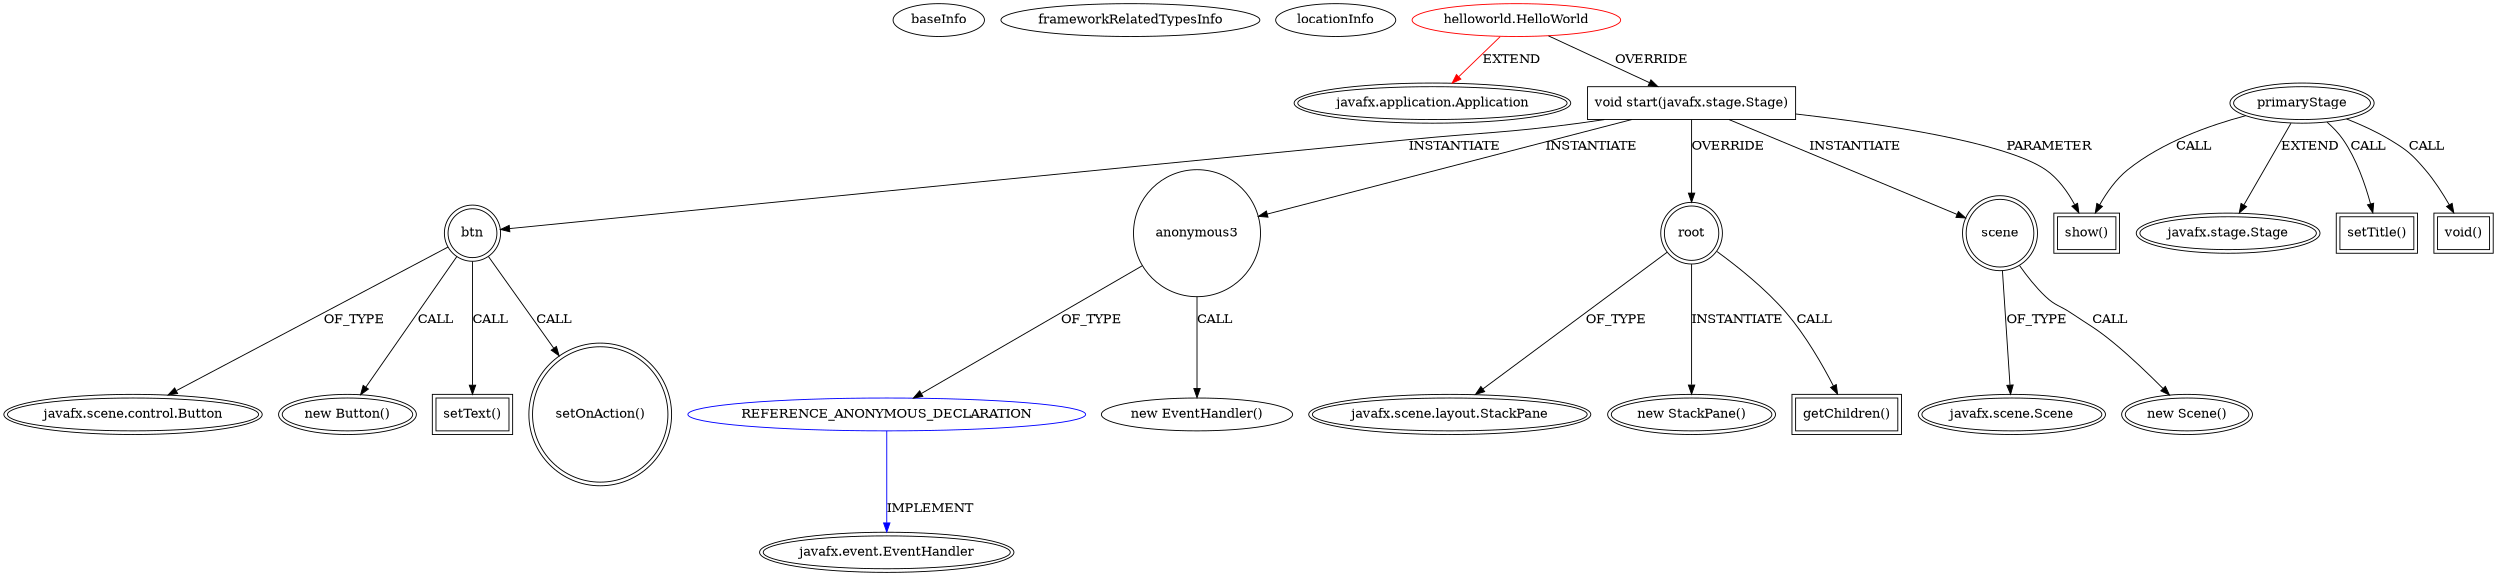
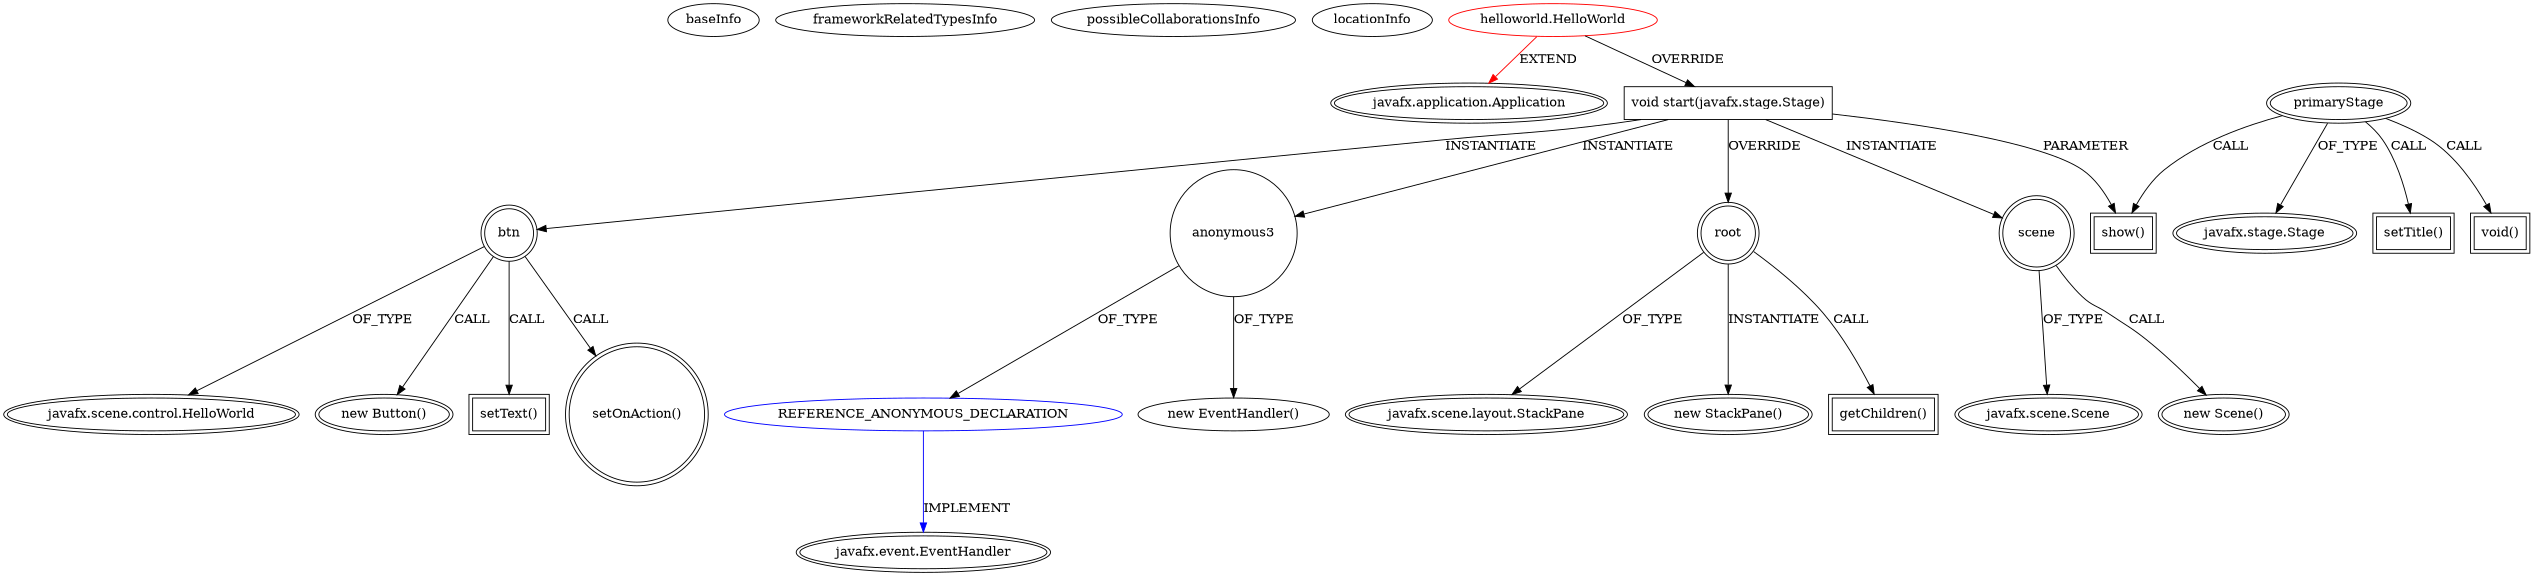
node "possibleCollaborationsInfo": added
edge "primaryStage" -> "javafx.stage.Stage": label "EXTEND" -> "OF_TYPE"
edge "anonymous3" -> "new EventHandler()": label "CALL" -> "OF_TYPE"
node "javafx.scene.control.Button": label "javafx.scene.control.Button" -> "javafx.scene.control.HelloWorld"
